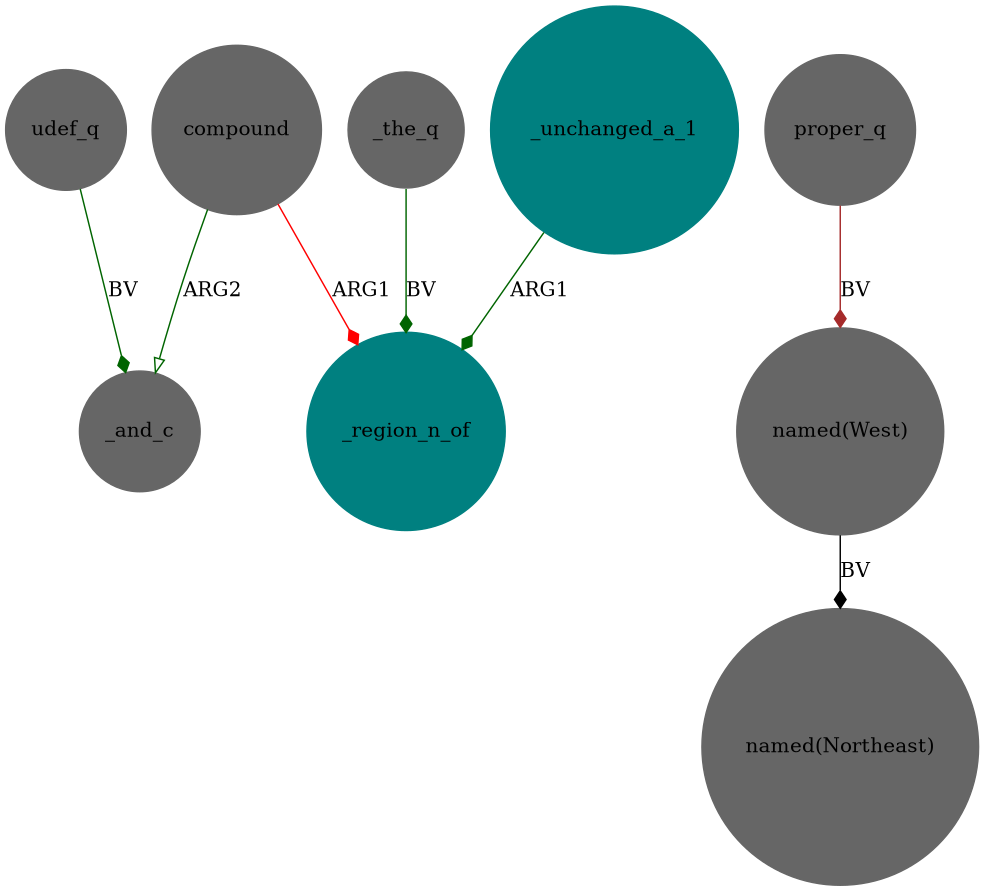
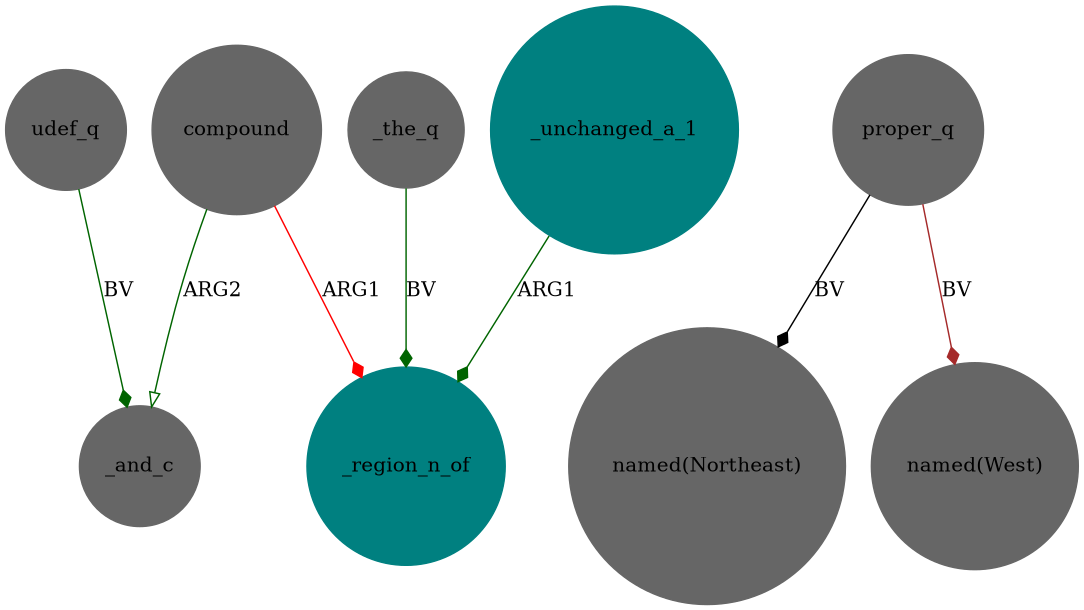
edge "named(West)" -> "named(Northeast)": now "proper_q" -> "named(Northeast)"
